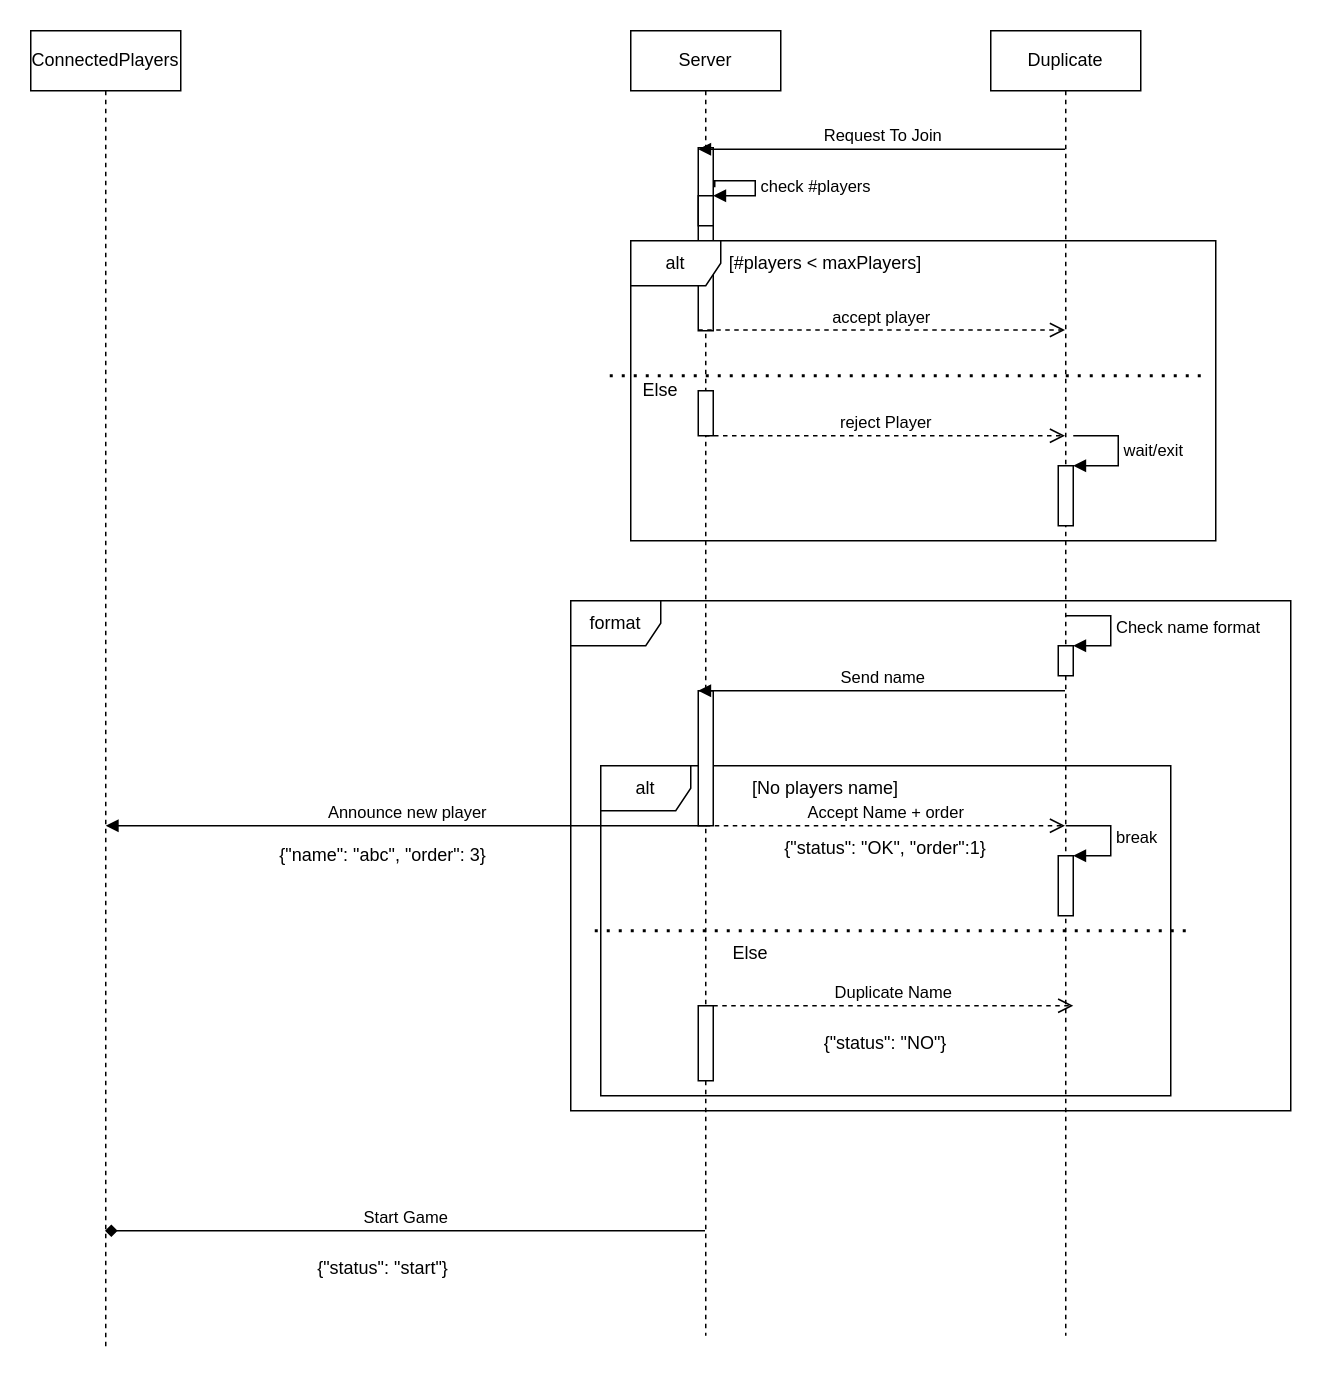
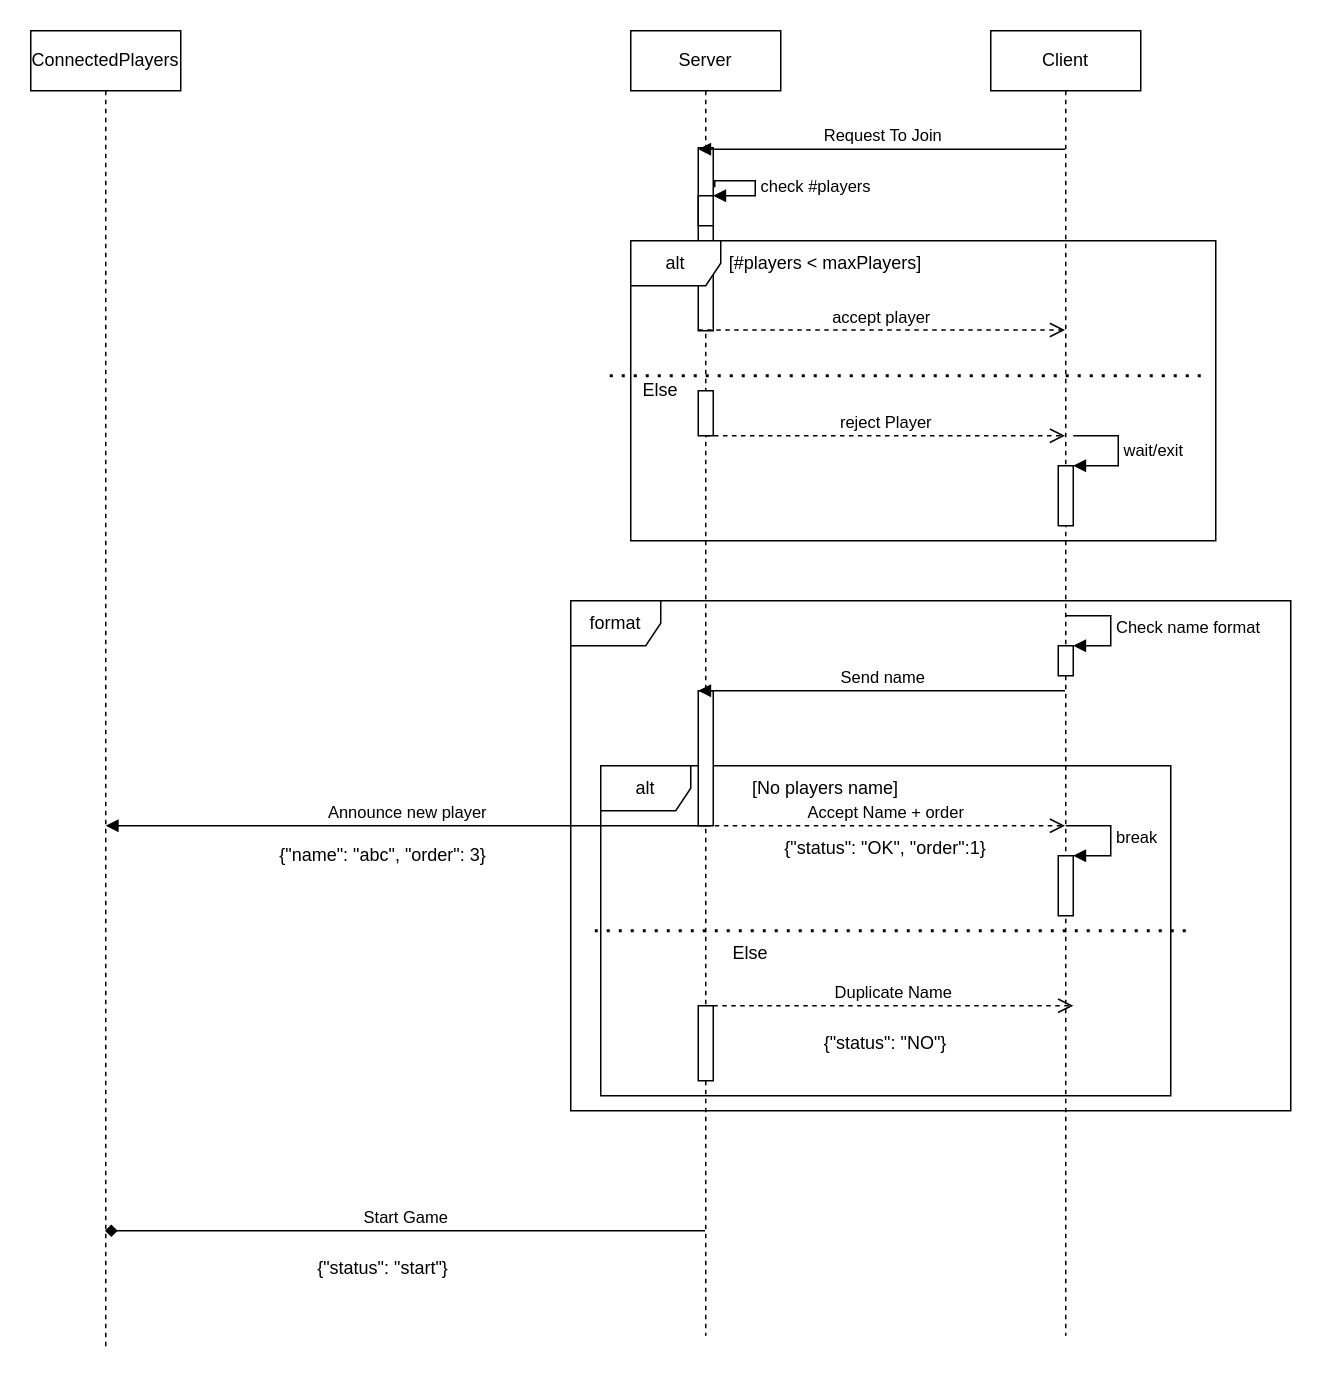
node "Duplicate": label "Duplicate" -> "Client"
